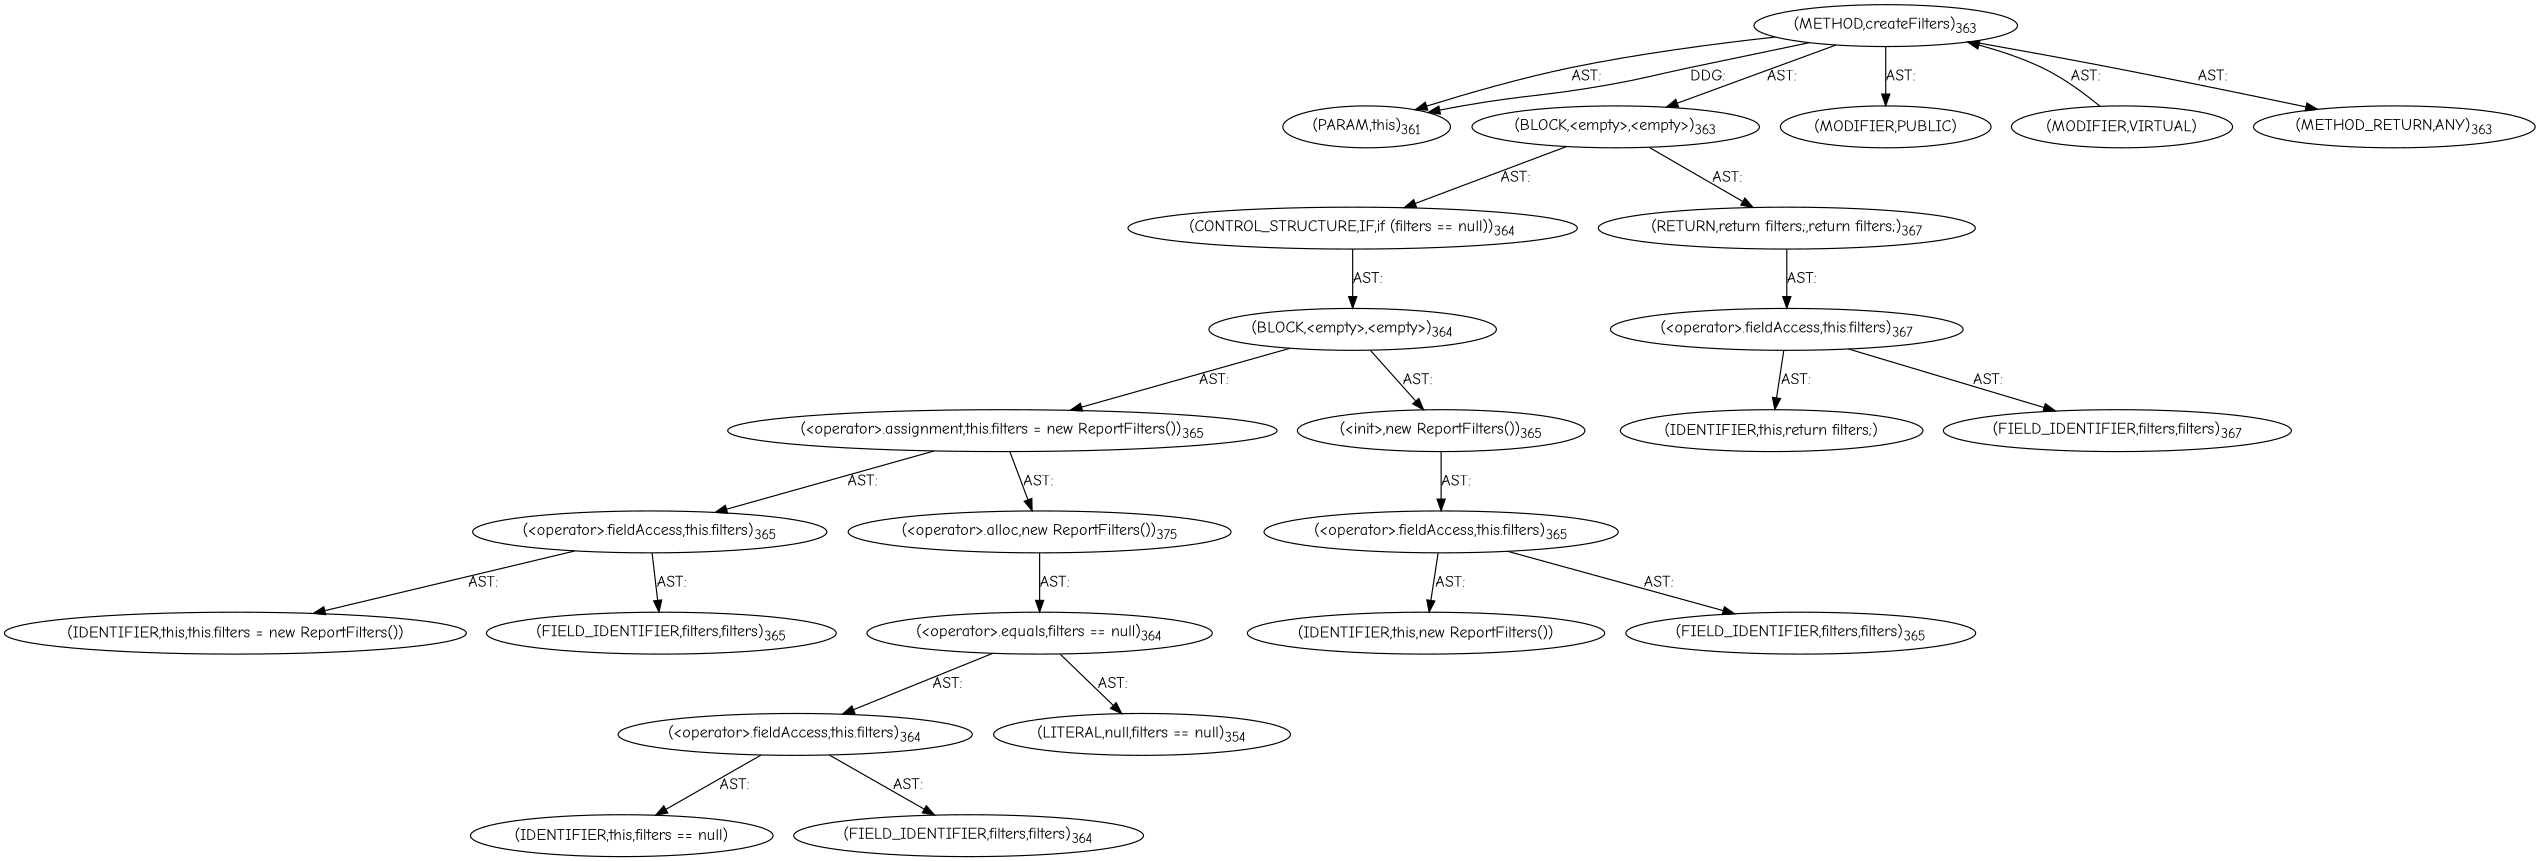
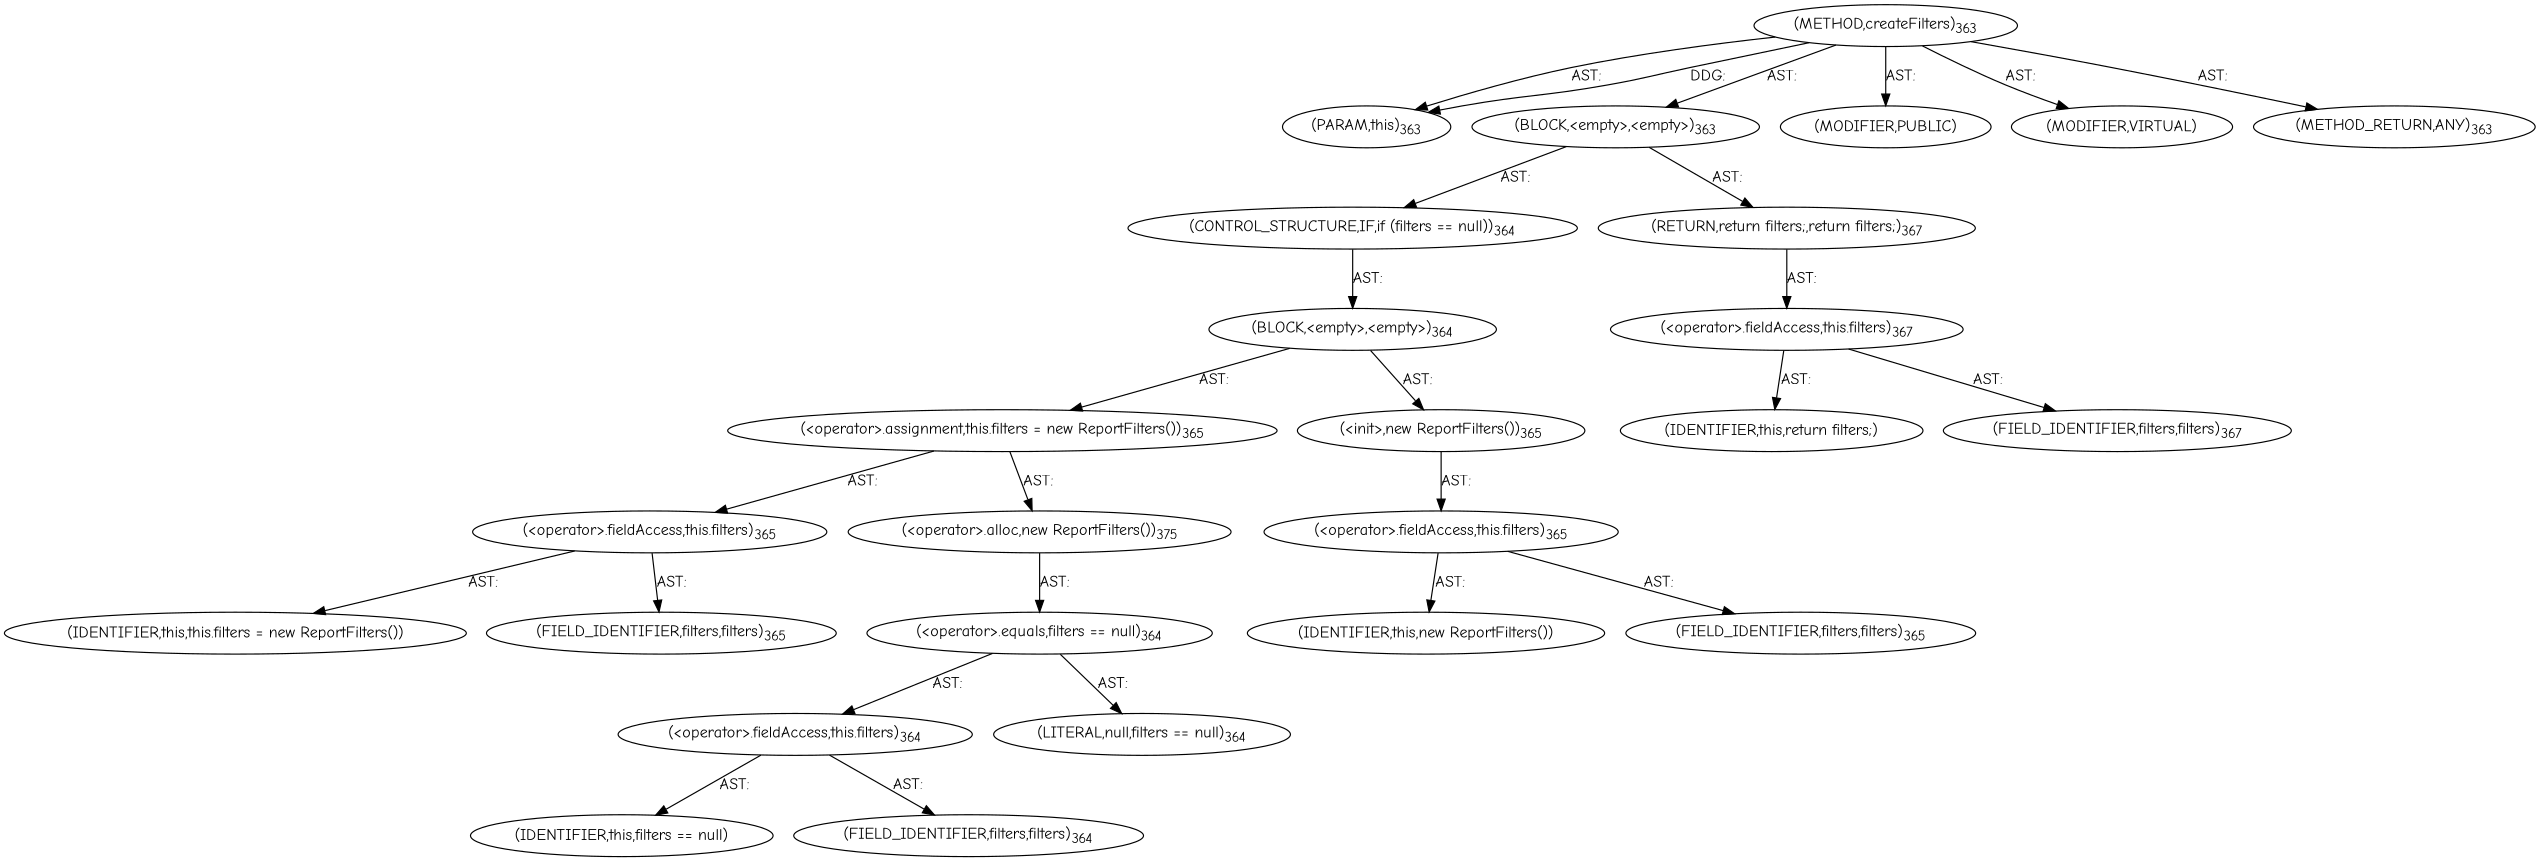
edge "(MODIFIER,VIRTUAL)" -> "(METHOD,createFilters)": reversed
node "(PARAM,this)": text "361" -> "363"
node "(LITERAL,null,filters == null)": text "354" -> "364"
